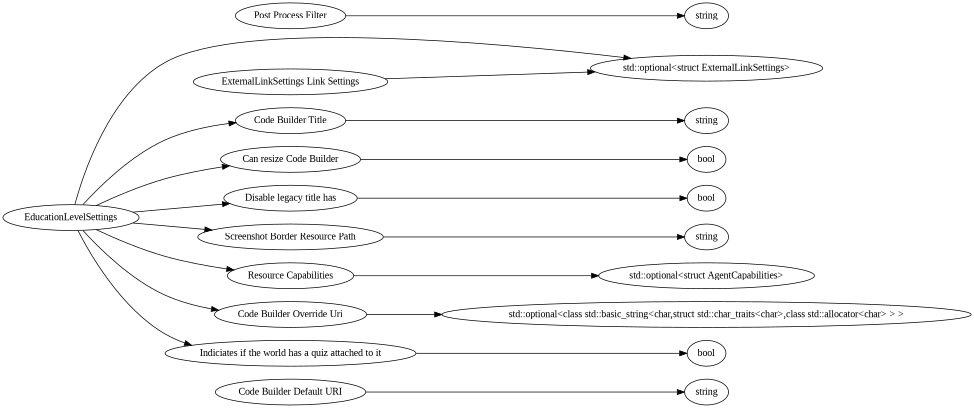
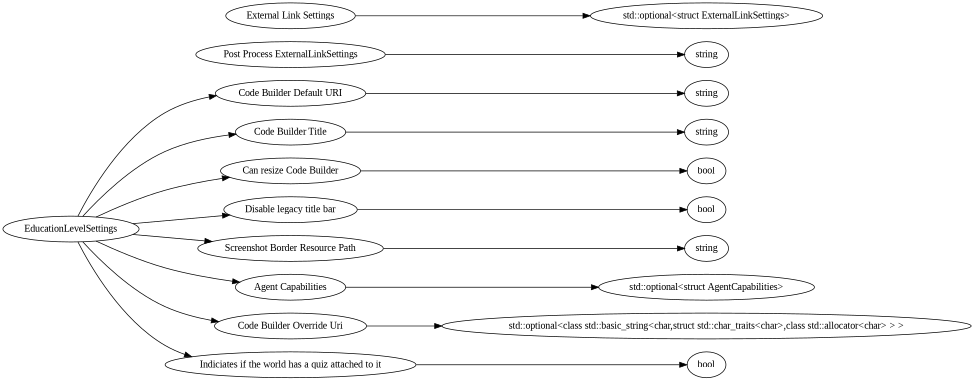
node "Post Process Filter": label "Post Process Filter" -> "Post Process ExternalLinkSettings"
edge "EducationLevelSettings" -> "std::optional<struct ExternalLinkSettings>": now "EducationLevelSettings" -> "Code Builder Default URI"
node "ExternalLinkSettings Link Settings": label "ExternalLinkSettings Link Settings" -> "External Link Settings"
node "Disable legacy title has": label "Disable legacy title has" -> "Disable legacy title bar"
node "Resource Capabilities": label "Resource Capabilities" -> "Agent Capabilities"
